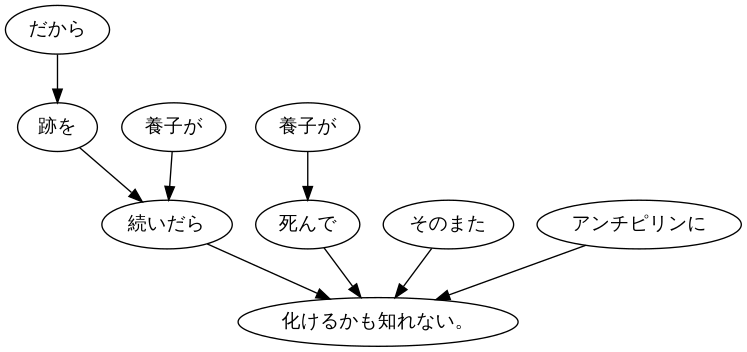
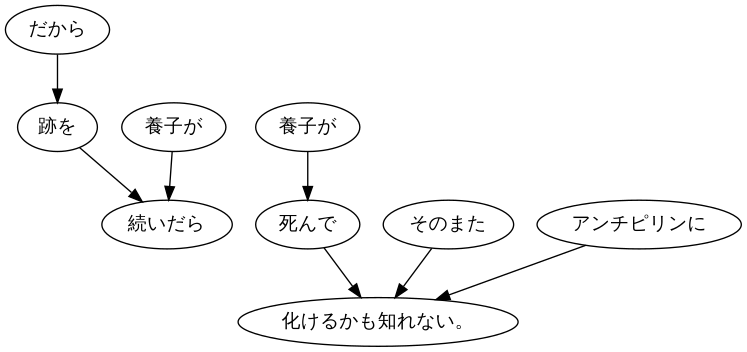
edge "続いだら" -> "化けるかも知れない。": removed
